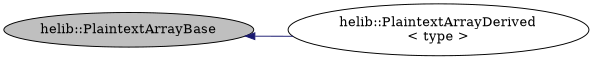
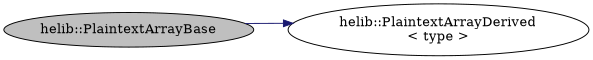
edge "helib::PlaintextArrayDerived < type >" -> "helib::PlaintextArrayBase": reversed
